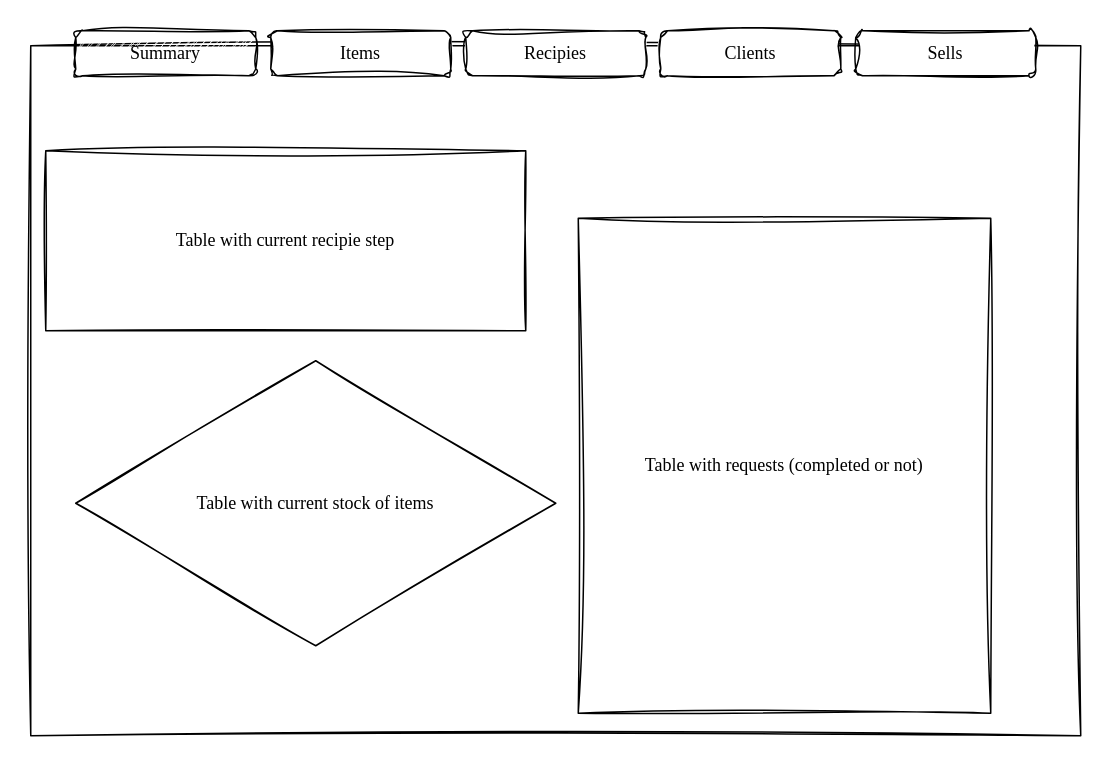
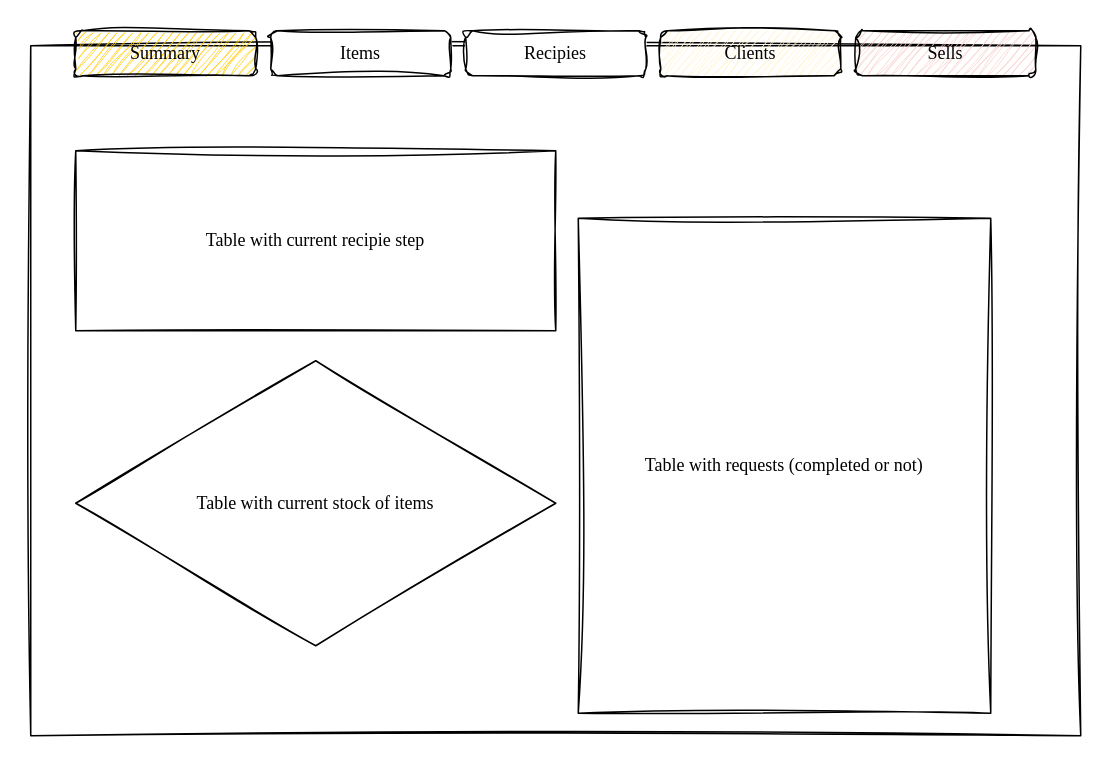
node "Summary": fillcolor #ffffff -> #ffcc00
node "Clients": fillcolor #ffffff -> #fff2cc
node "Sells": fillcolor #ffffff -> #f8cecc
node "Table with current recipie step": moved (286, 241) -> (316, 241)
